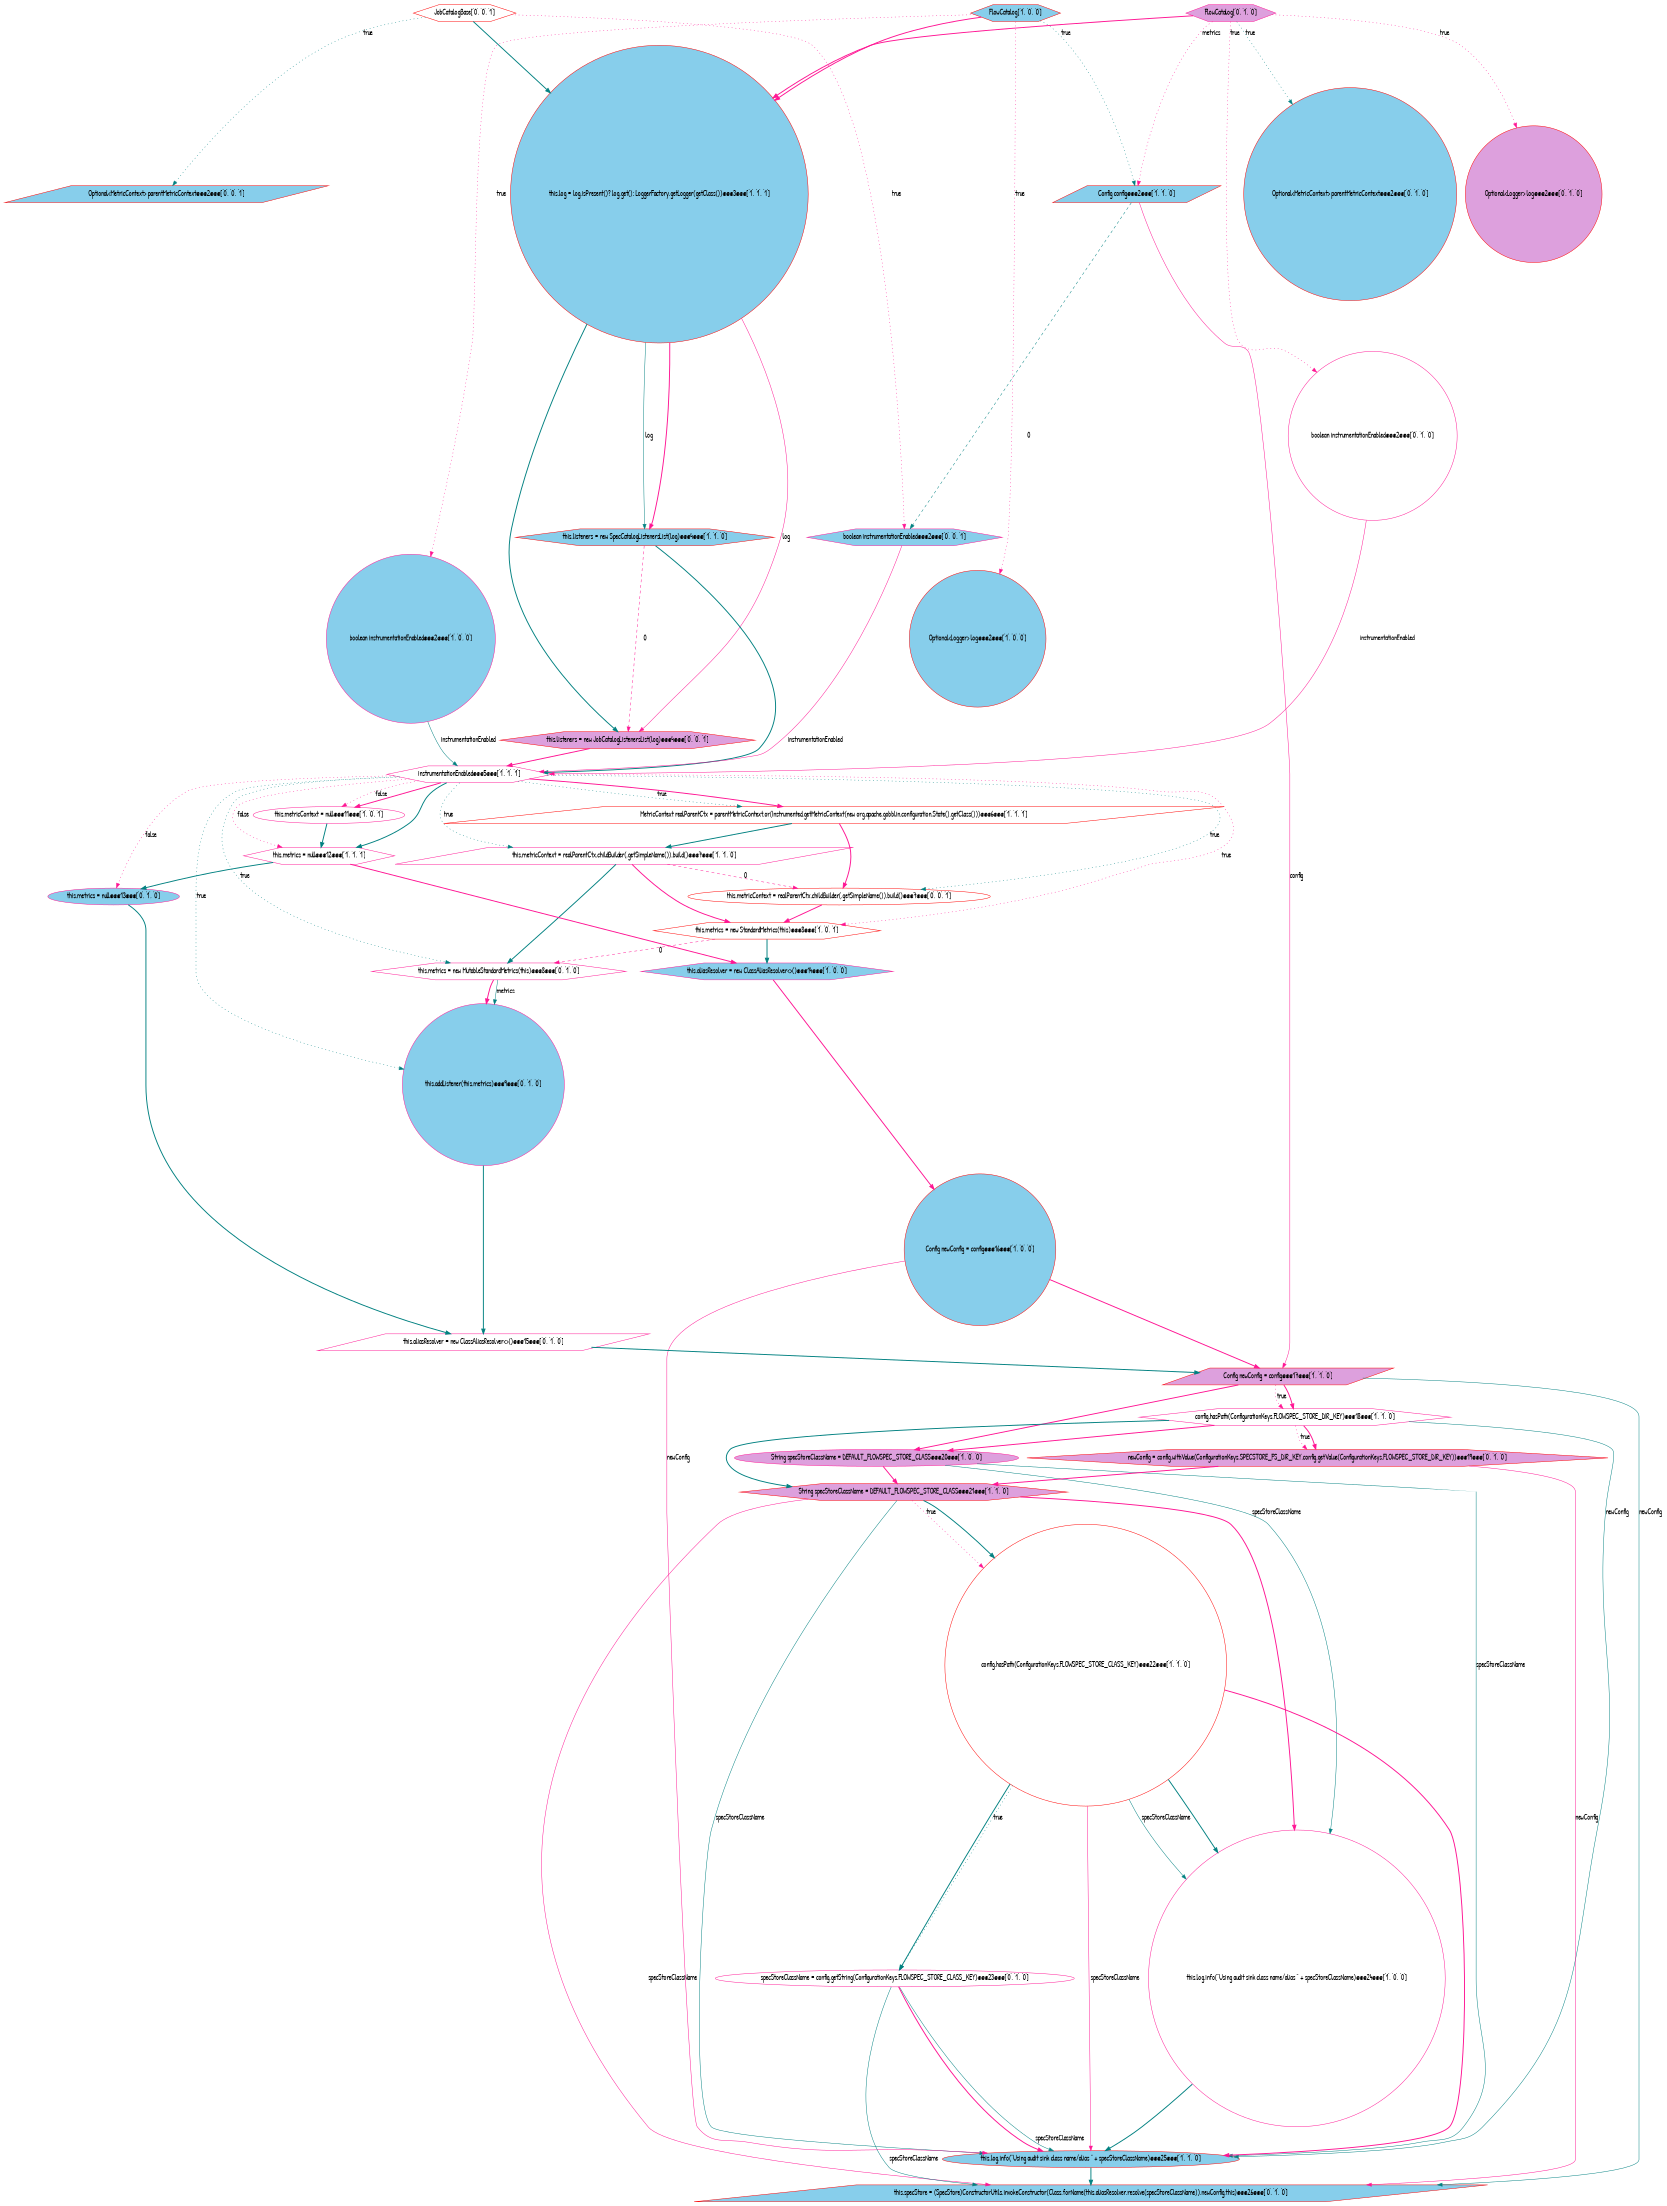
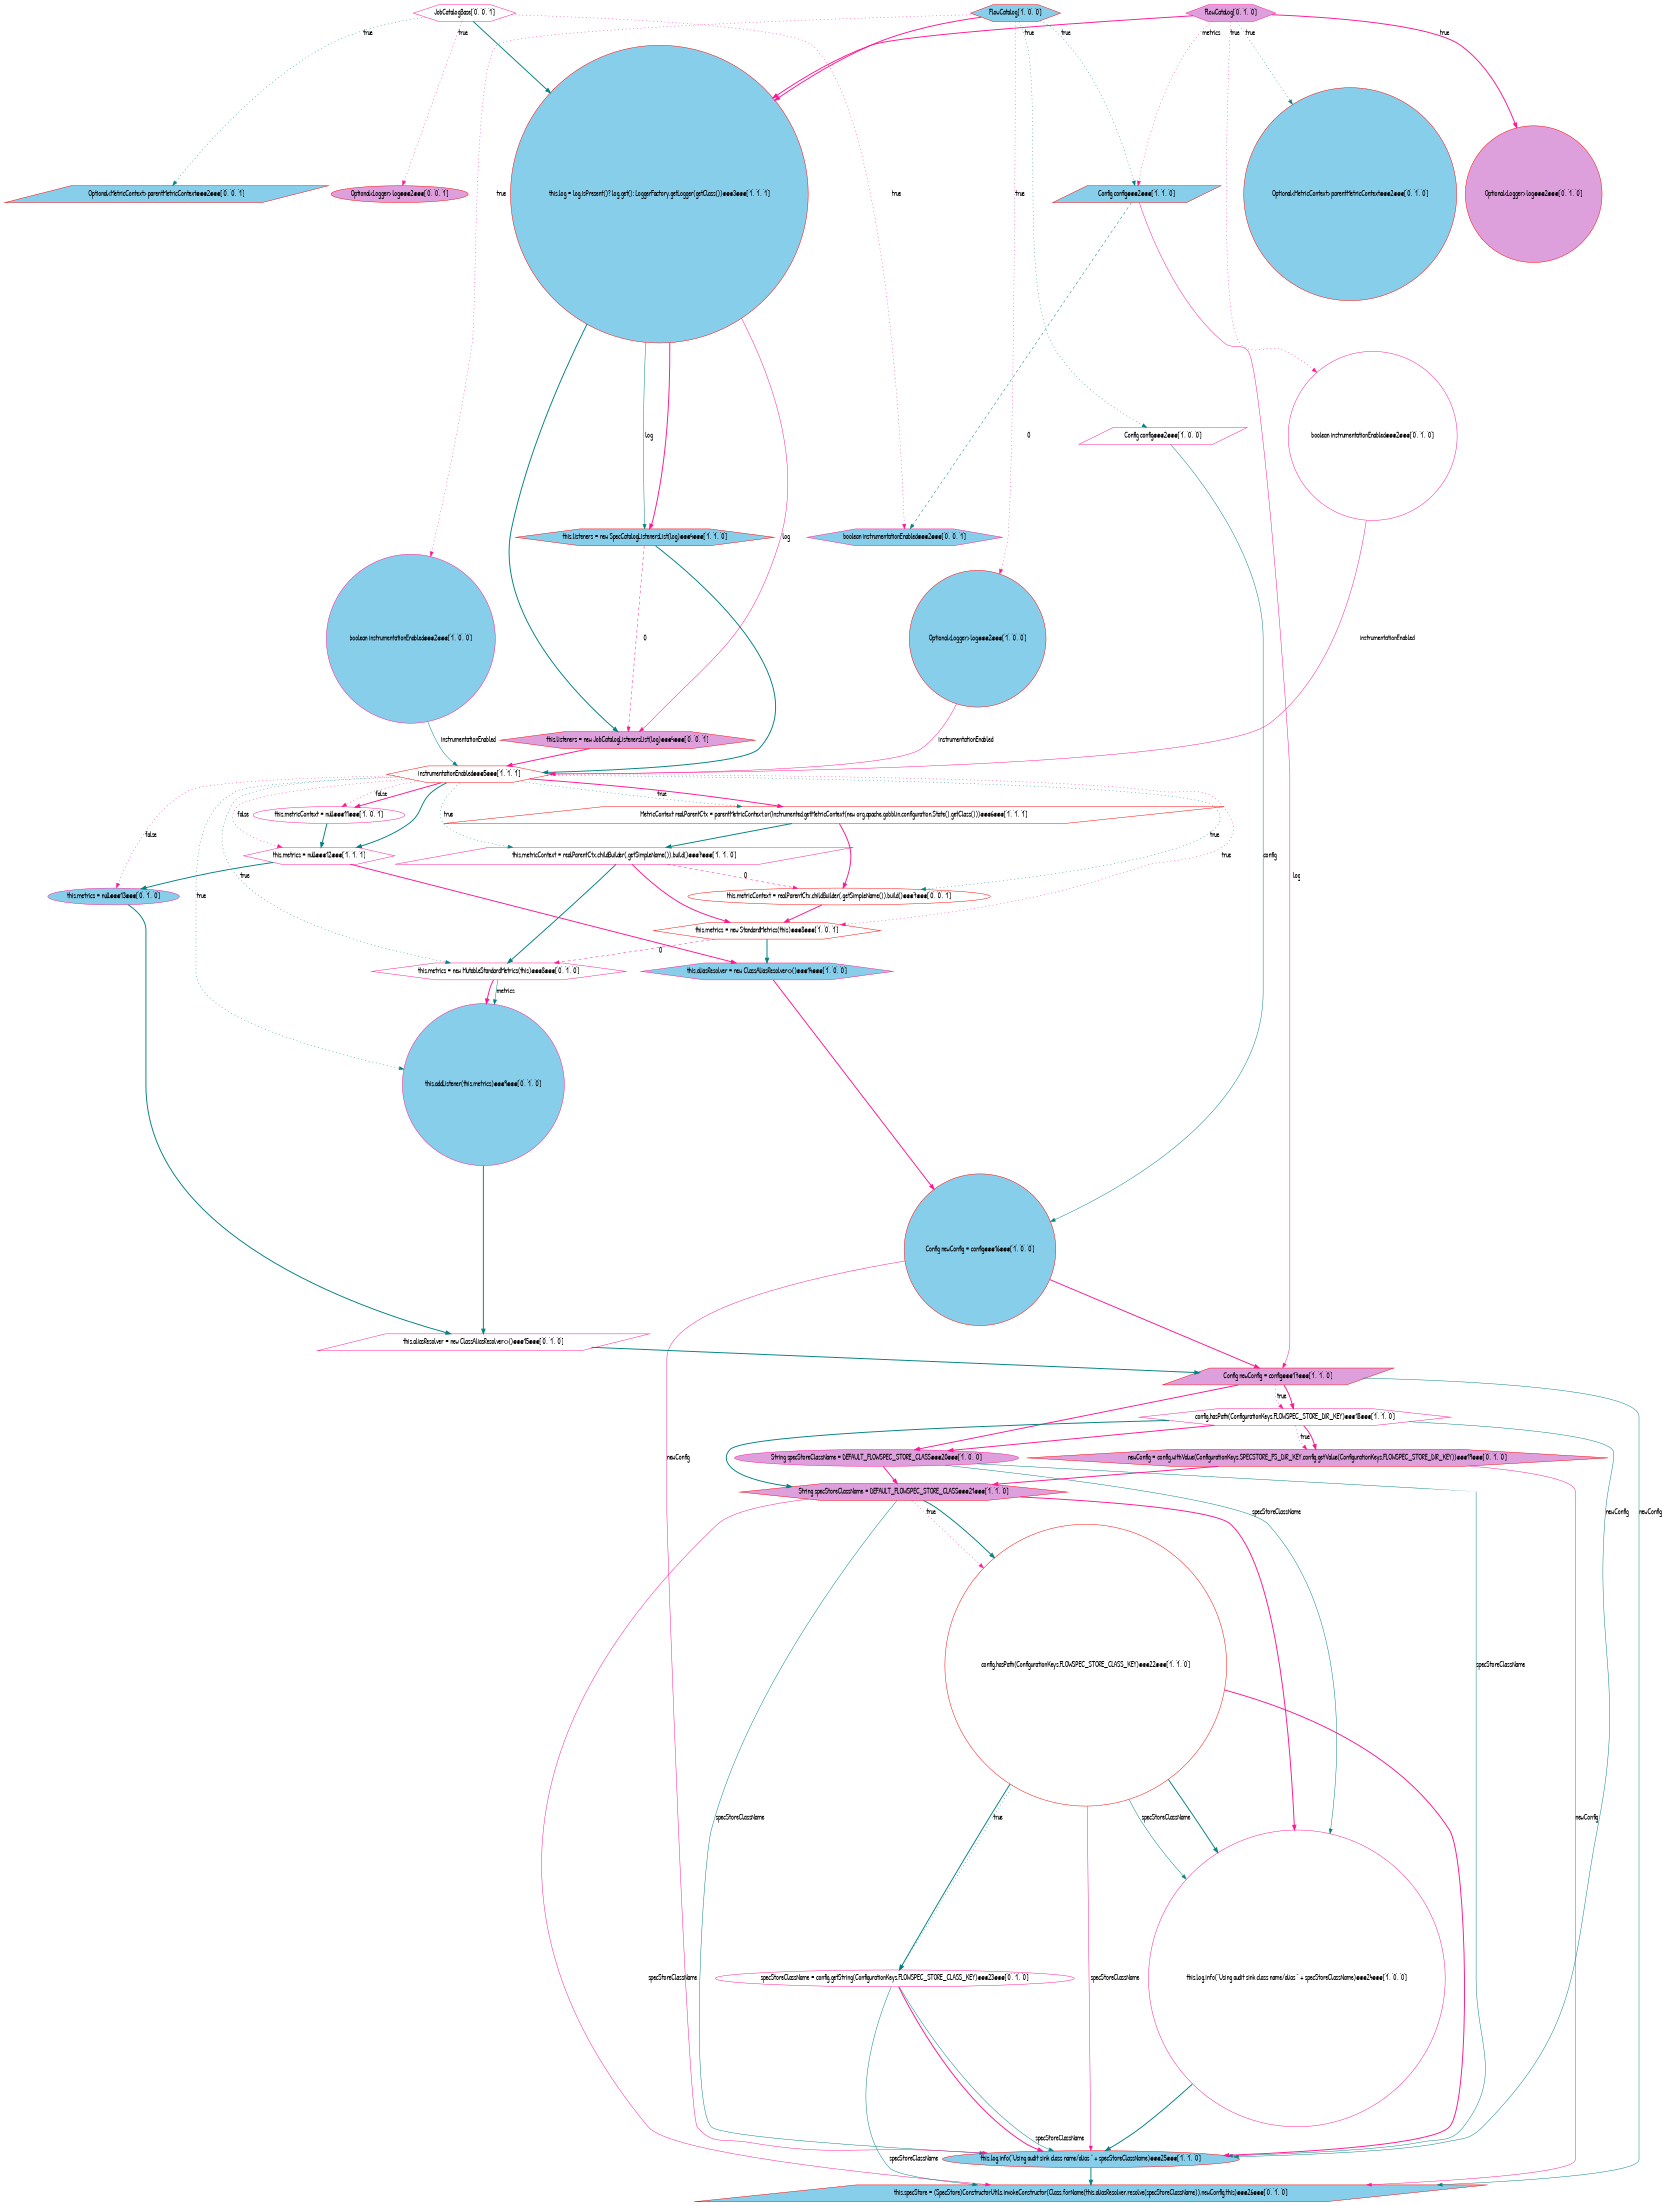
node "JobCatalogBase['0', '0', '1']": color red -> deeppink
edge "FlowCatalog['0', '1', '0']" -> "Optional<Logger> log@@@2@@@['0', '1', '0']": style dotted -> bold
node "Optional<Logger> log@@@2@@@['0', '0', '1']": added
node "Config config@@@2@@@['1', '0', '0']": added
edge "boolean instrumentationEnabled@@@2@@@['0', '0', '1']" -> "instrumentationEnabled@@@5@@@['1', '1', '1']": now "Optional<Logger> log@@@2@@@['1', '0', '0']" -> "instrumentationEnabled@@@5@@@['1', '1', '1']"
node "instrumentationEnabled@@@5@@@['1', '1', '1']": color deeppink -> red
edge "Config config@@@2@@@['1', '1', '0']" -> "Config newConfig = config@@@17@@@['1', '1', '0']": label "config" -> "log"
